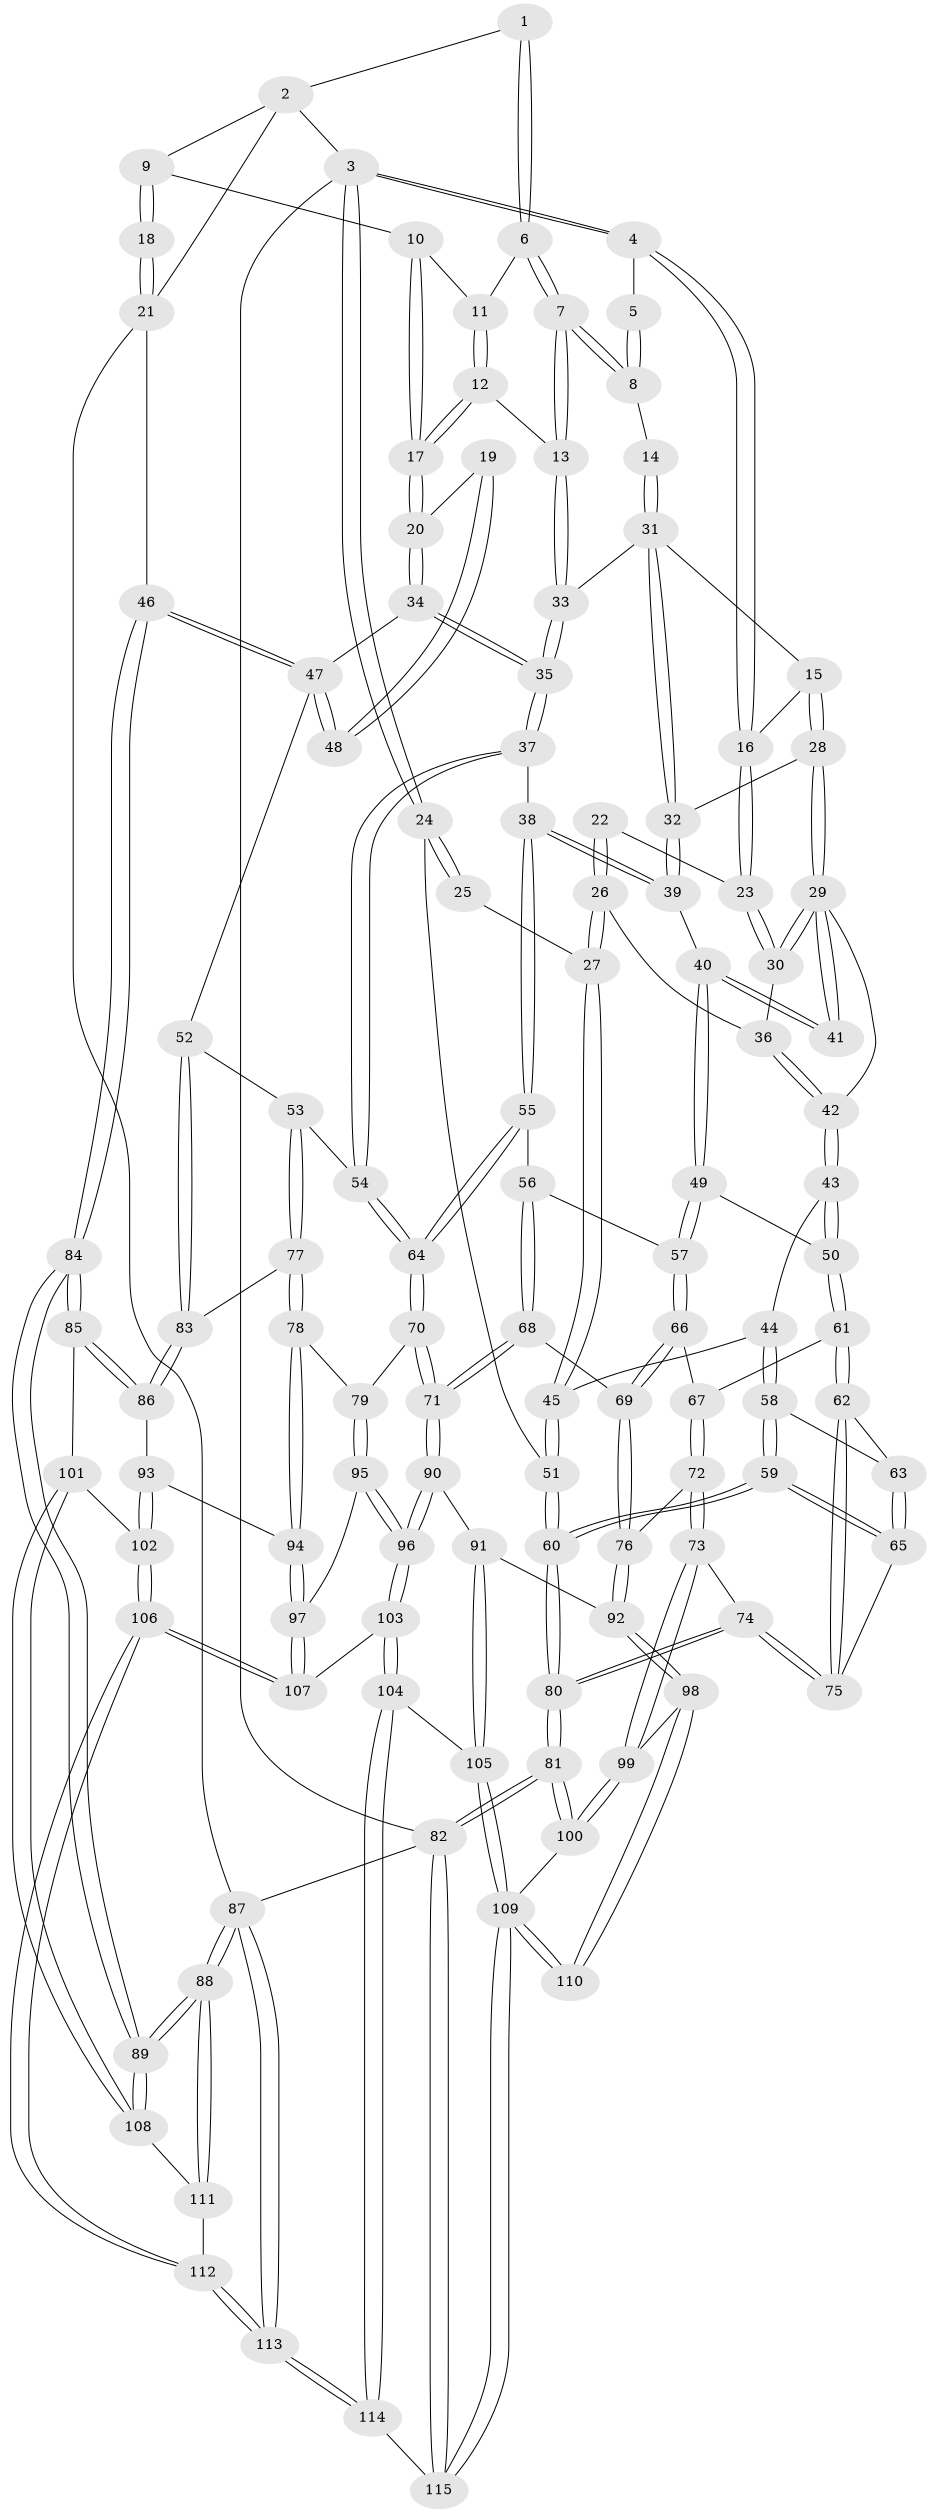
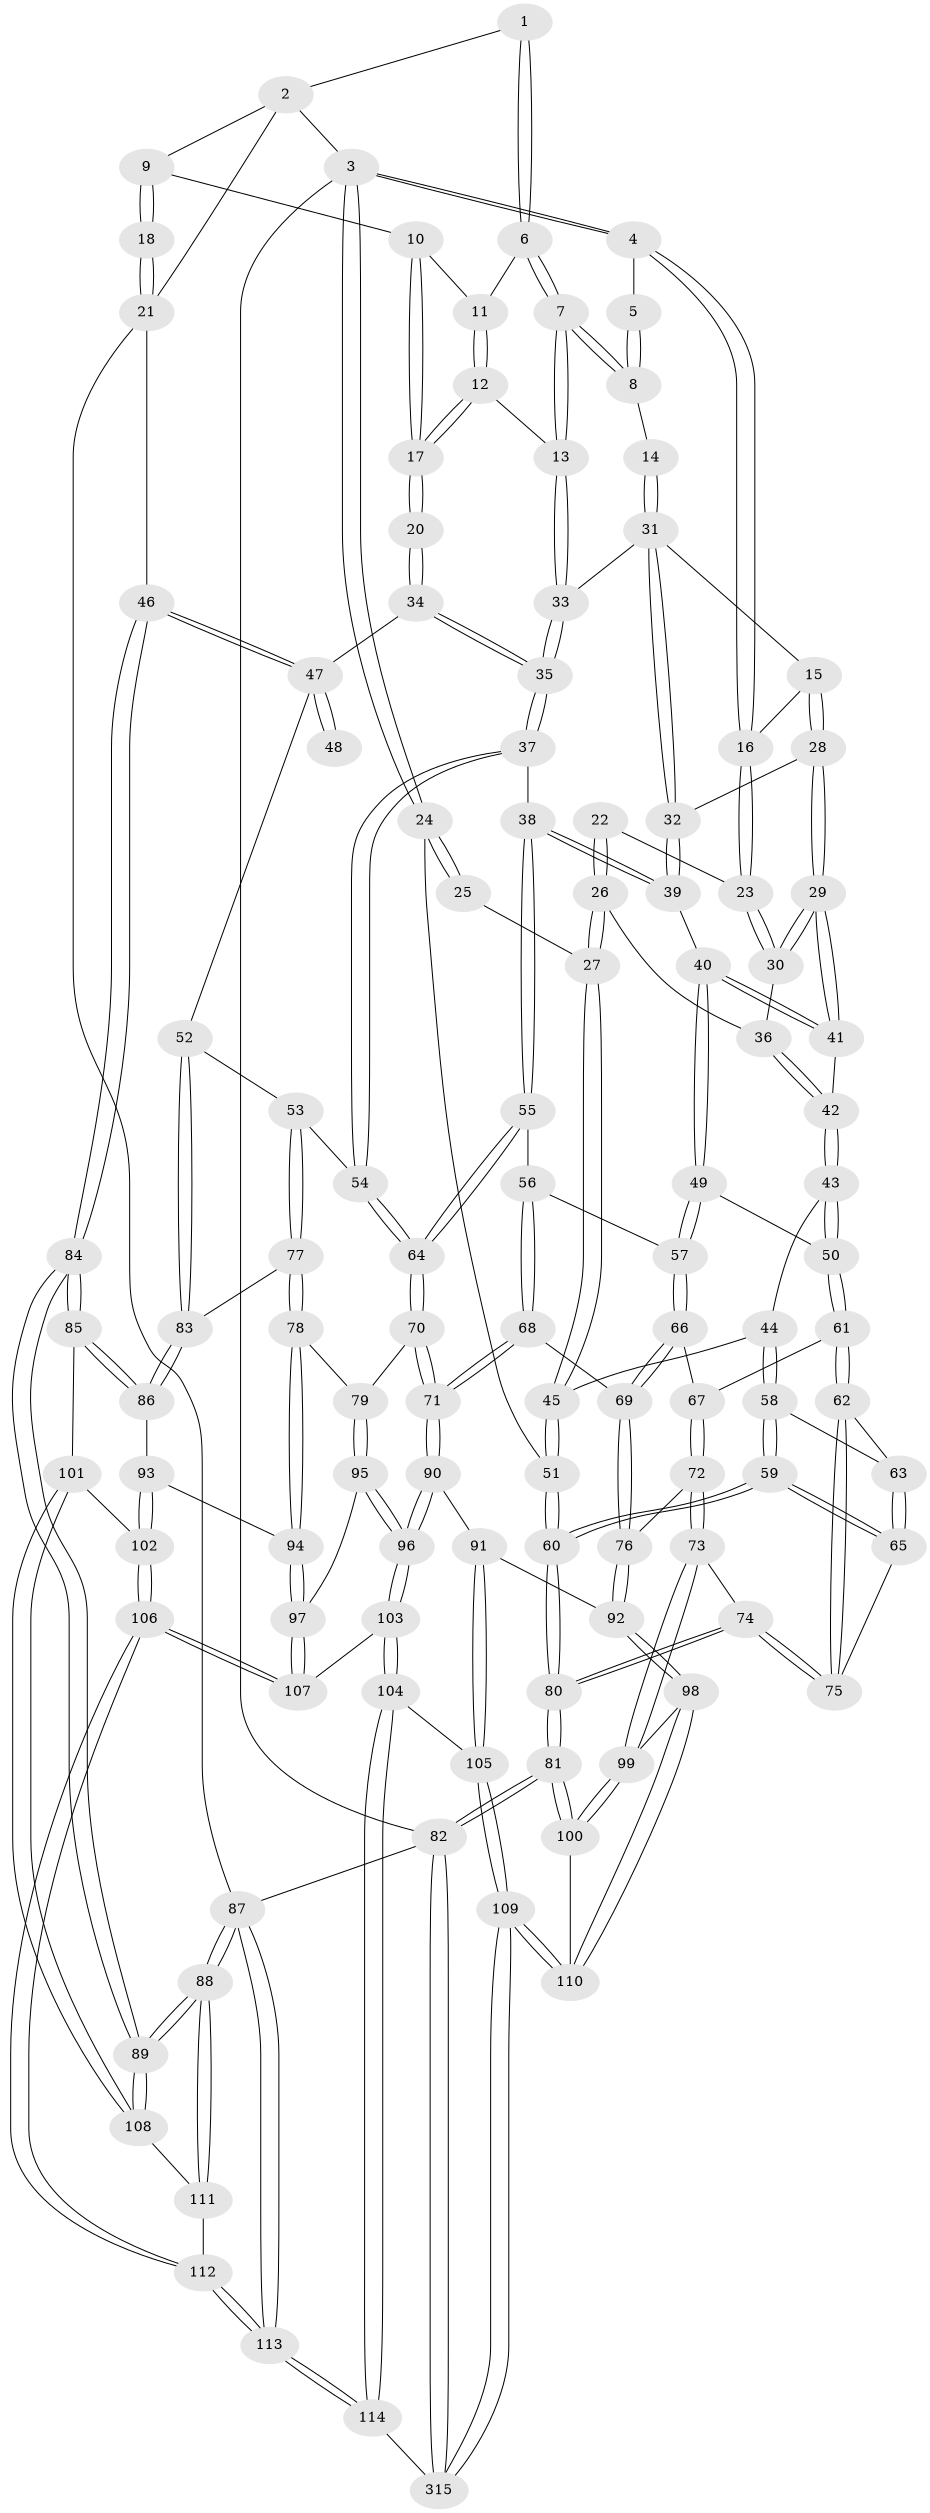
node "19": removed
edge "29" -- "42": now "41" -- "42"
edge "100" -- "109": now "100" -- "110"
node "115": label "115" -> "315"
